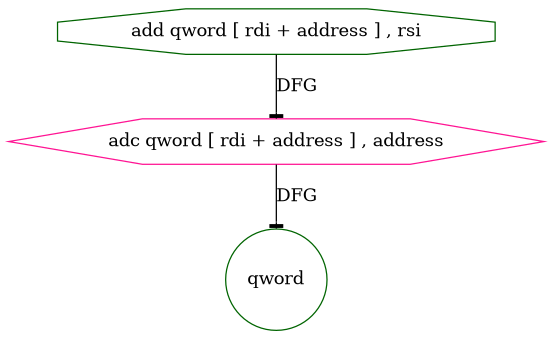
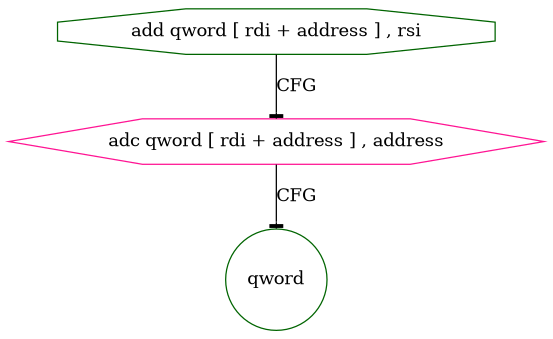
edge "add qword [ rdi + address ] , rsi" -> "adc qword [ rdi + address ] , address": label "DFG" -> "CFG"
edge "adc qword [ rdi + address ] , address" -> "qword": label "DFG" -> "CFG"
